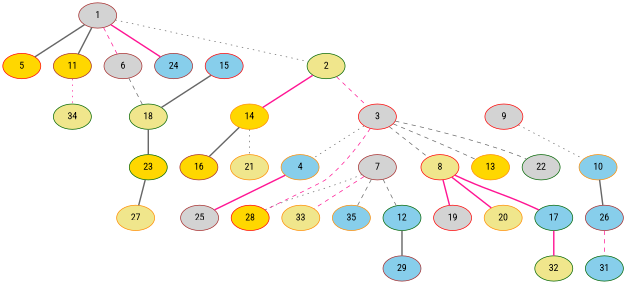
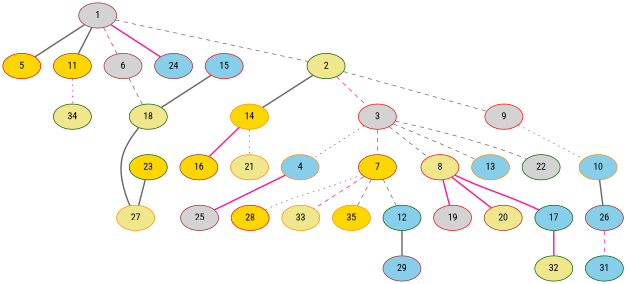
edge "1" -- "2": style dotted -> dashed
edge "2" -- "14": color deeppink -> gray40
edge "2" -- "9": added
edge "18" -- "23": now "18" -- "27"
edge "14" -- "16": color gray40 -> deeppink
node "7": fillcolor lightgrey -> gold
node "13": fillcolor gold -> skyblue
edge "3" -- "28": now "3" -- "7"
node "35": fillcolor skyblue -> gold
node "20": color darkorange -> brown
